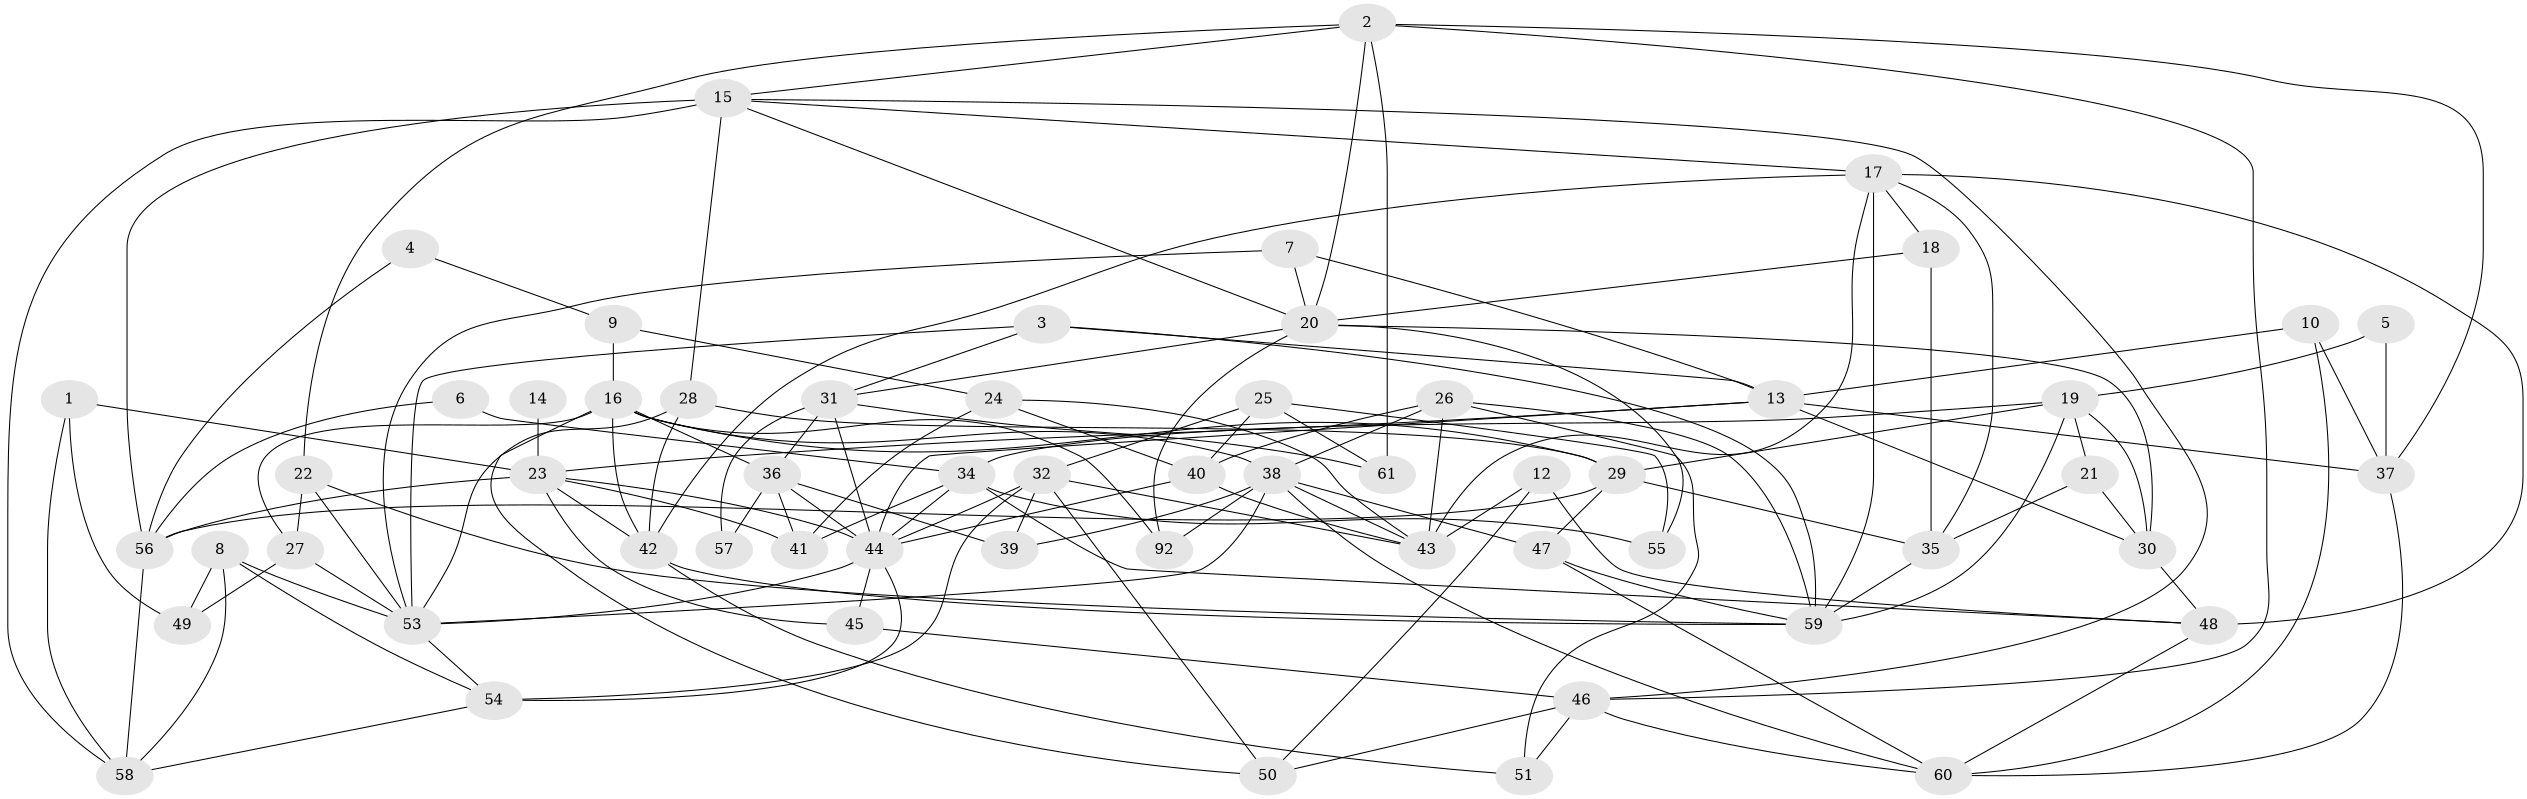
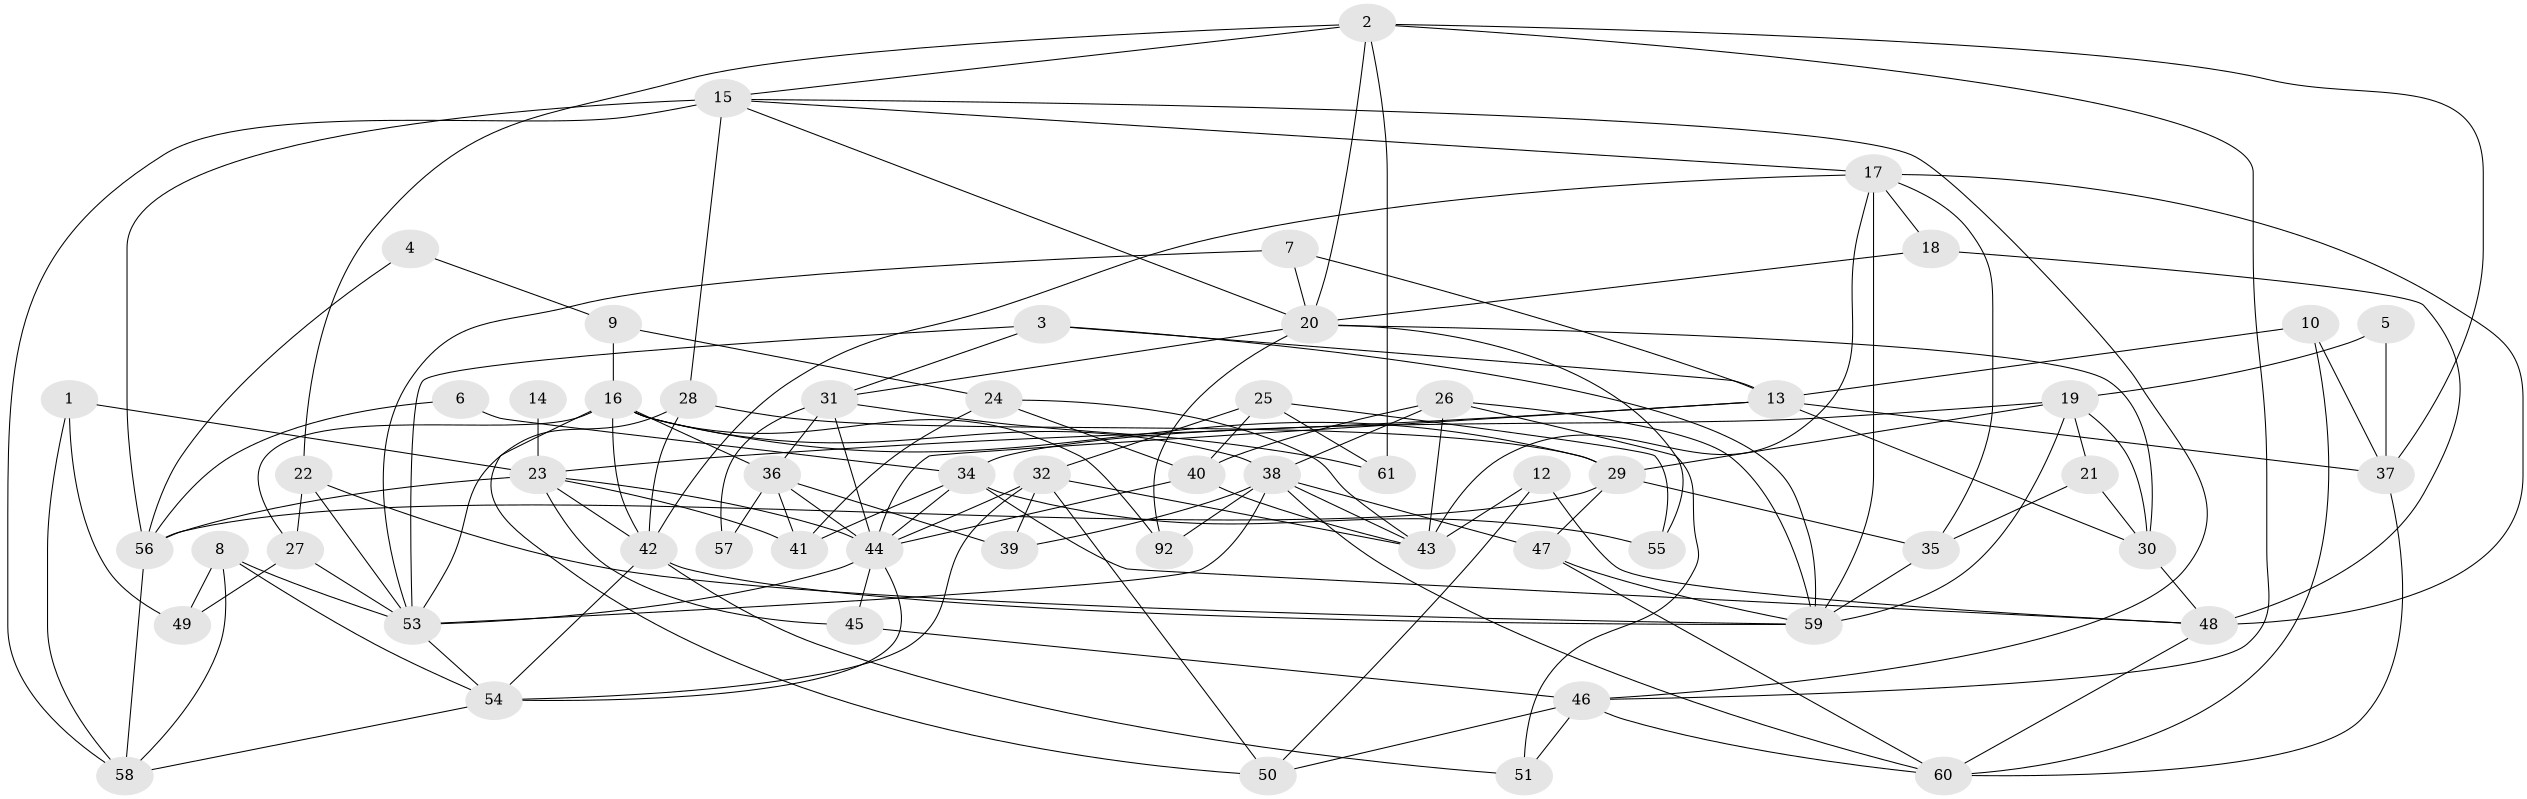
edge "18" -- "35": now "18" -- "48"
edge "42" -- "54": added
